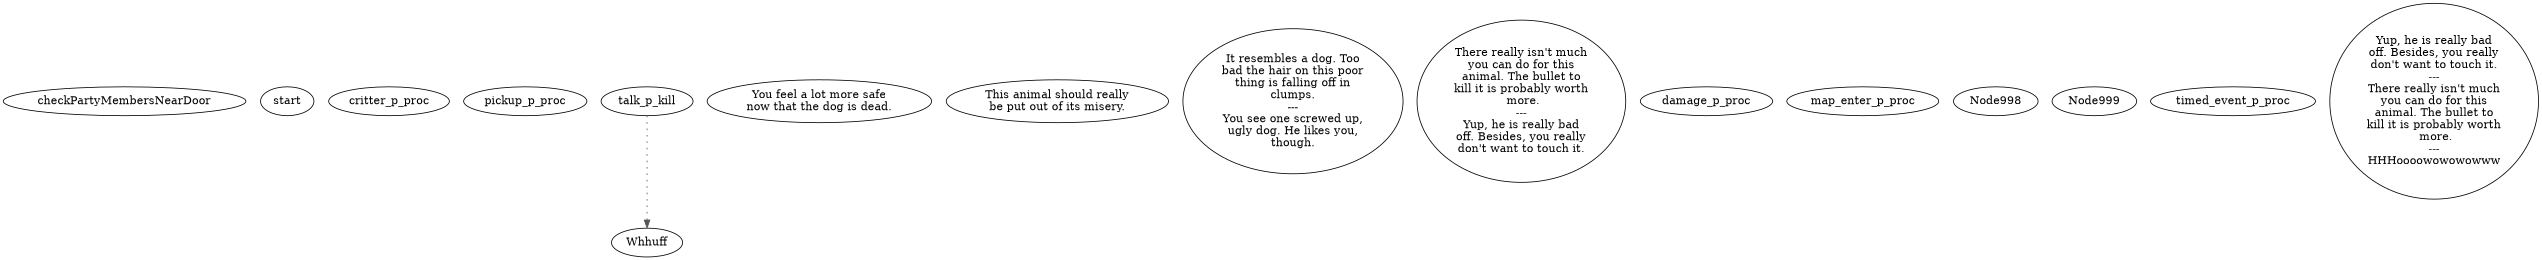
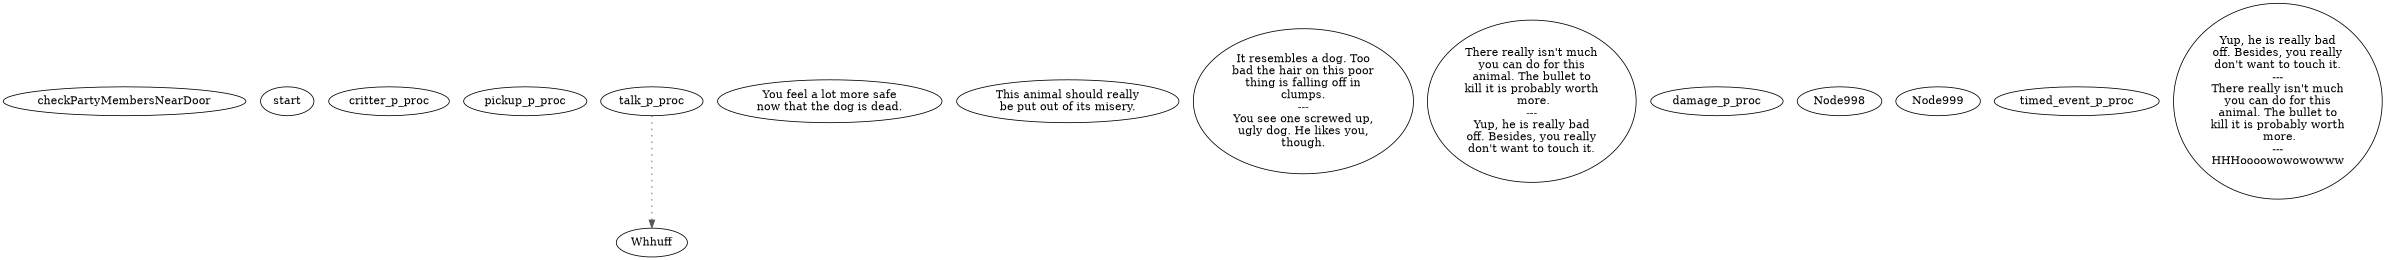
node "talk_p_kill": label "talk_p_kill" -> "talk_p_proc"
node "map_enter_p_proc": removed
